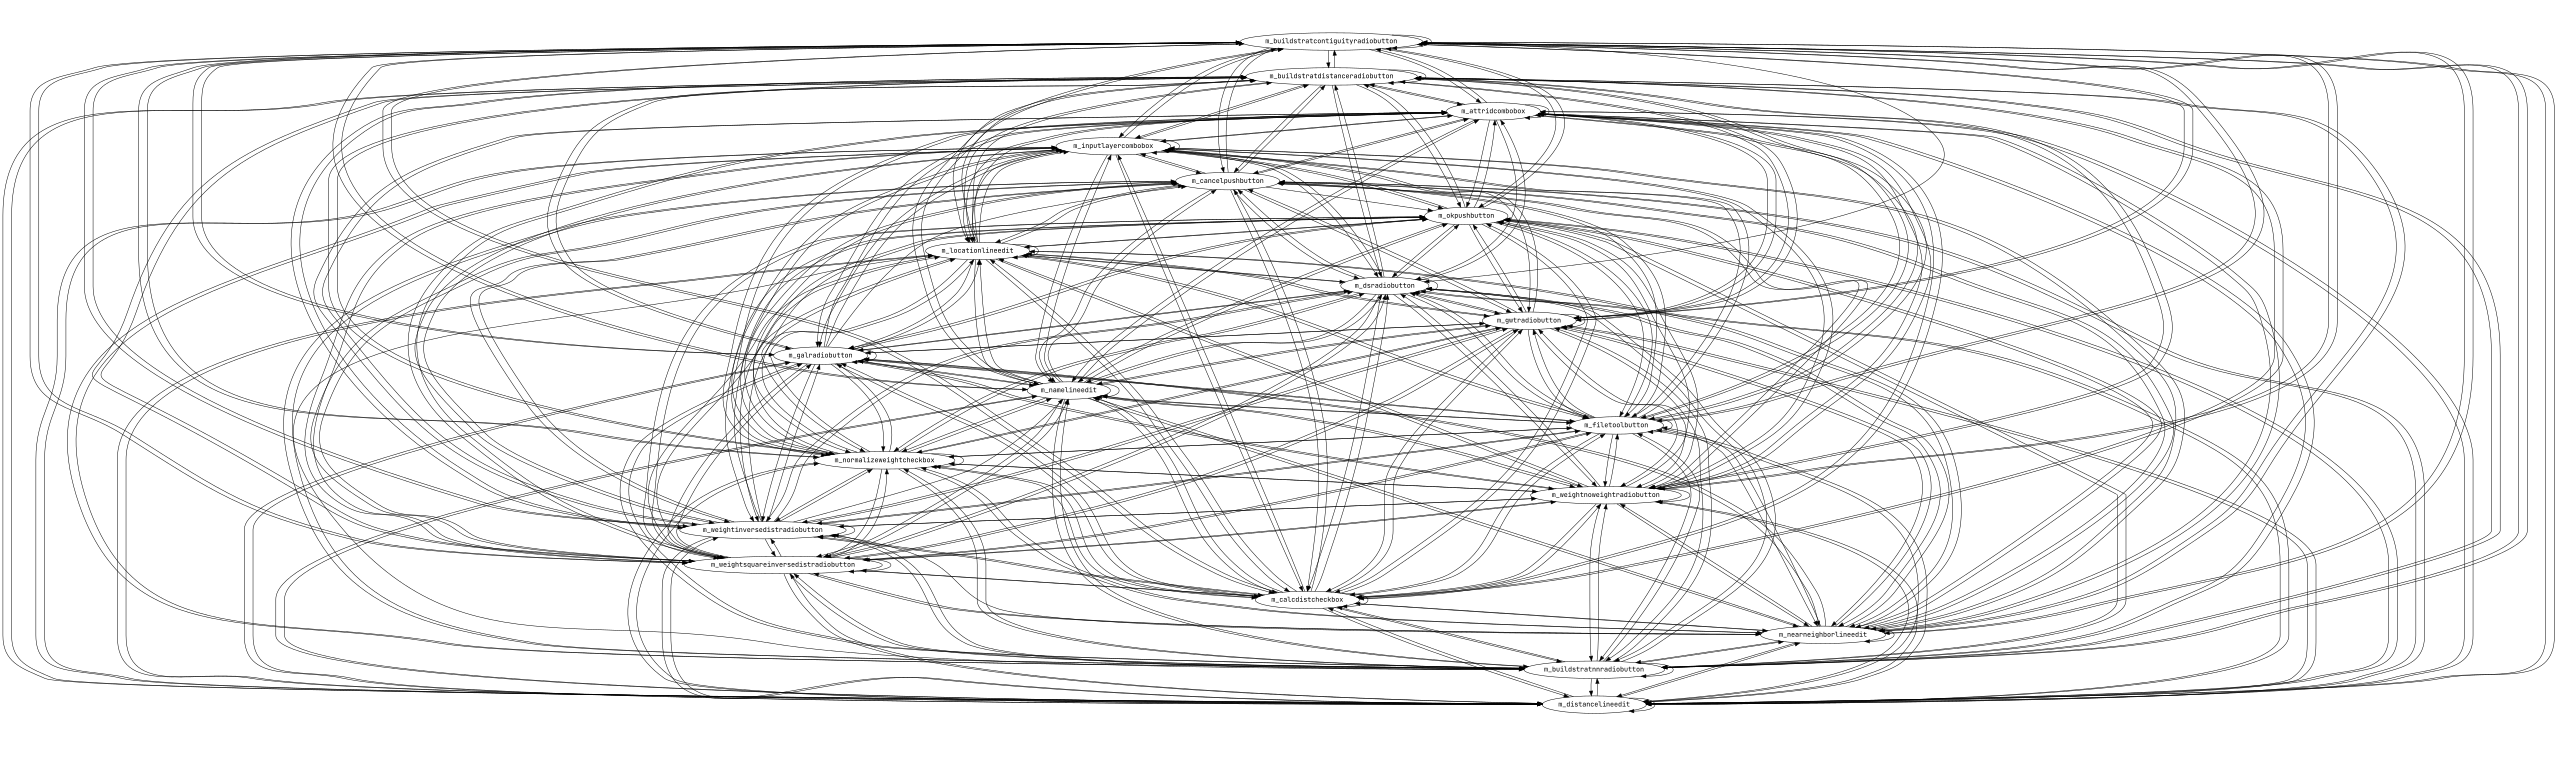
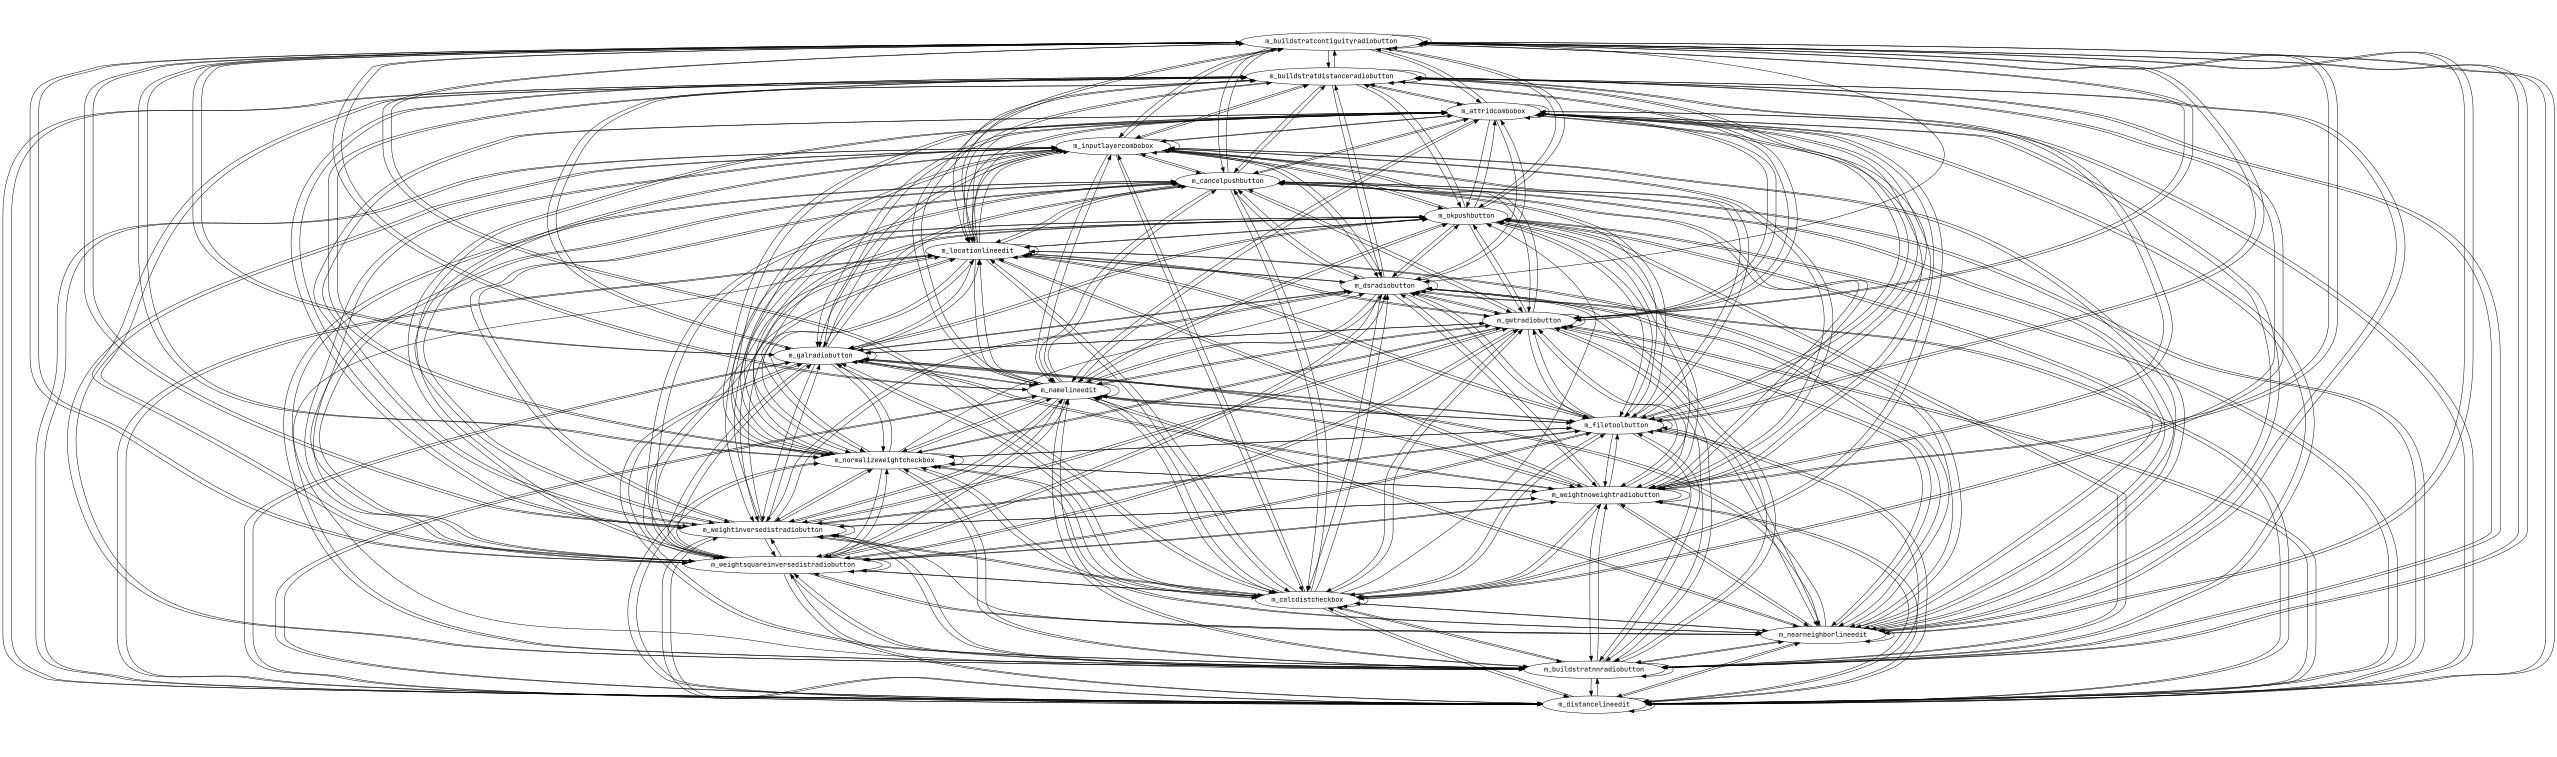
edge "m_cancelpushbutton" -> "m_okpushbutton": now "m_cancelpushbutton" -> "m_galradiobutton"
edge "m_dsradiobutton" -> "m_normalizeweightcheckbox": removed
edge "m_okpushbutton" -> "m_calcdistcheckbox": removed
edge "m_namelineedit" -> "m_weightinversedistradiobutton": added
